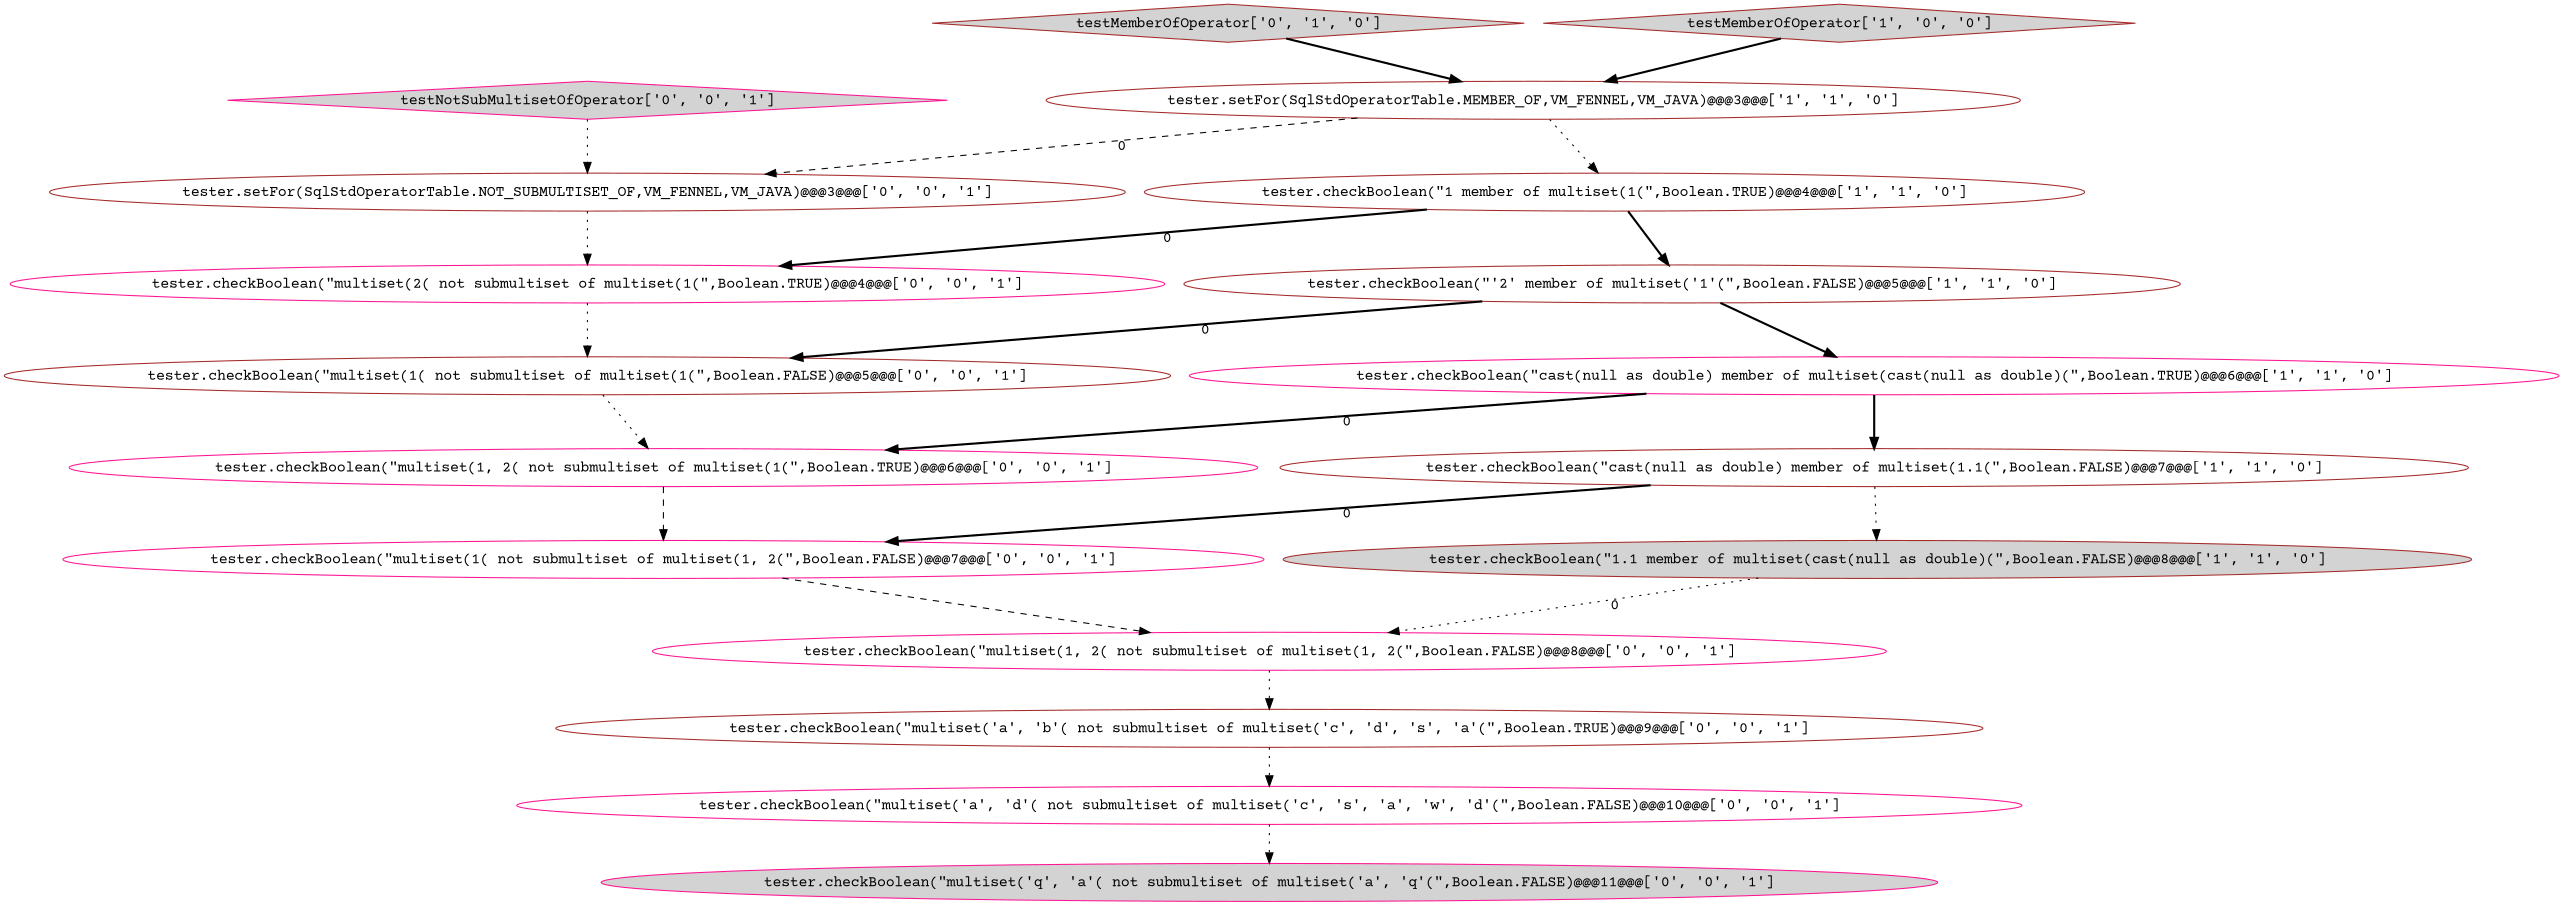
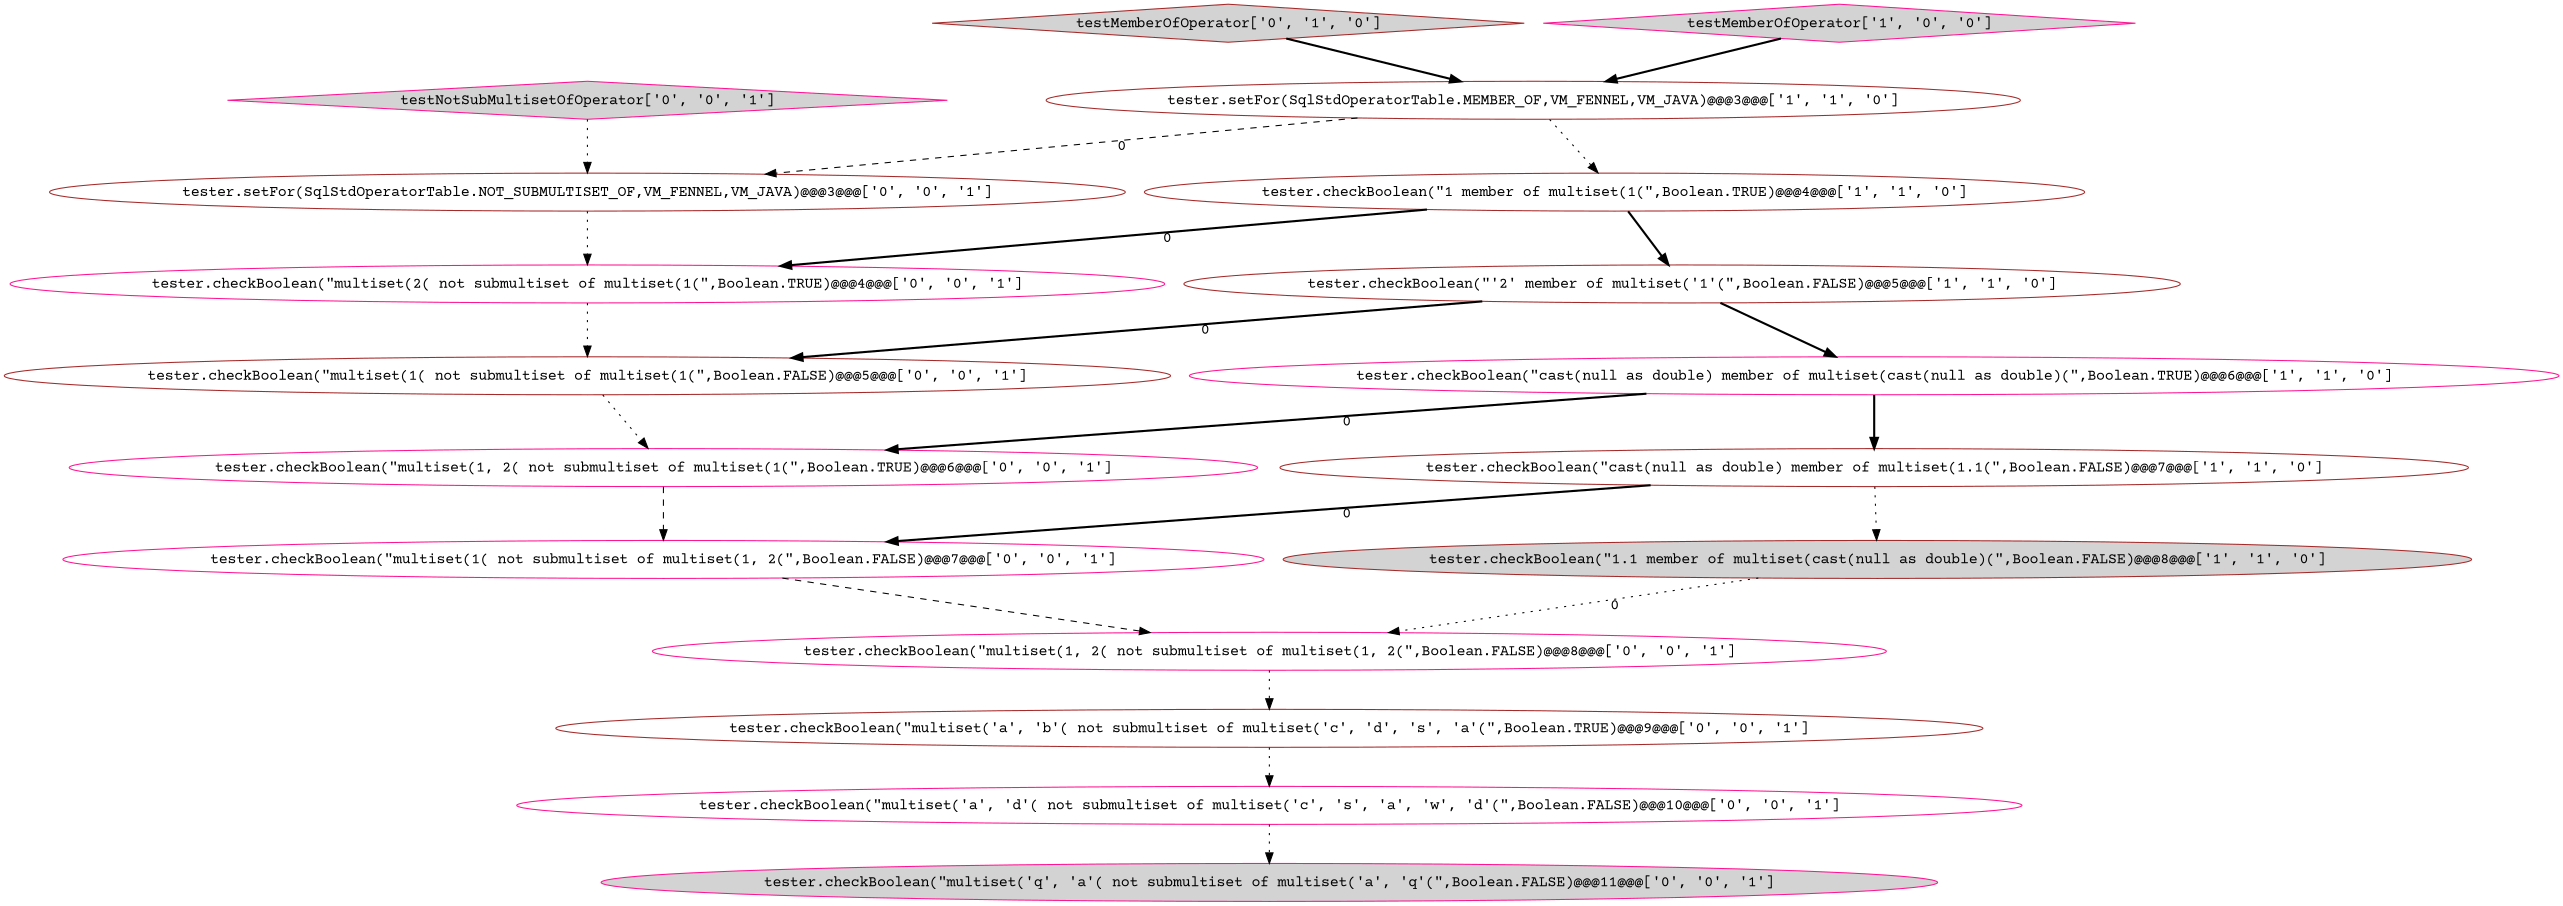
node "testMemberOfOperator['1', '0', '0']": color brown -> deeppink
